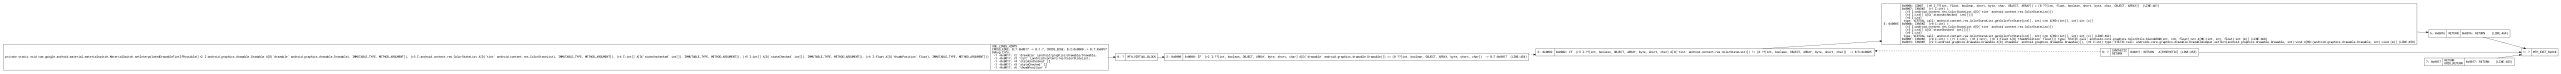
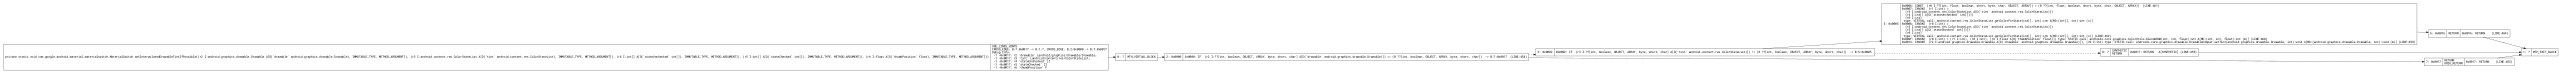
edge "8: ?" -> "3: 0x0002": reversed
edge "2: 0x0000" -> "7: 0x0017": added
